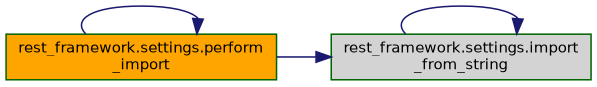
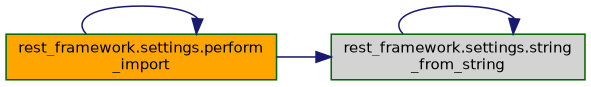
node "rest_framework.settings.import _from_string": label "rest_framework.settings.import _from_string" -> "rest_framework.settings.string _from_string"
